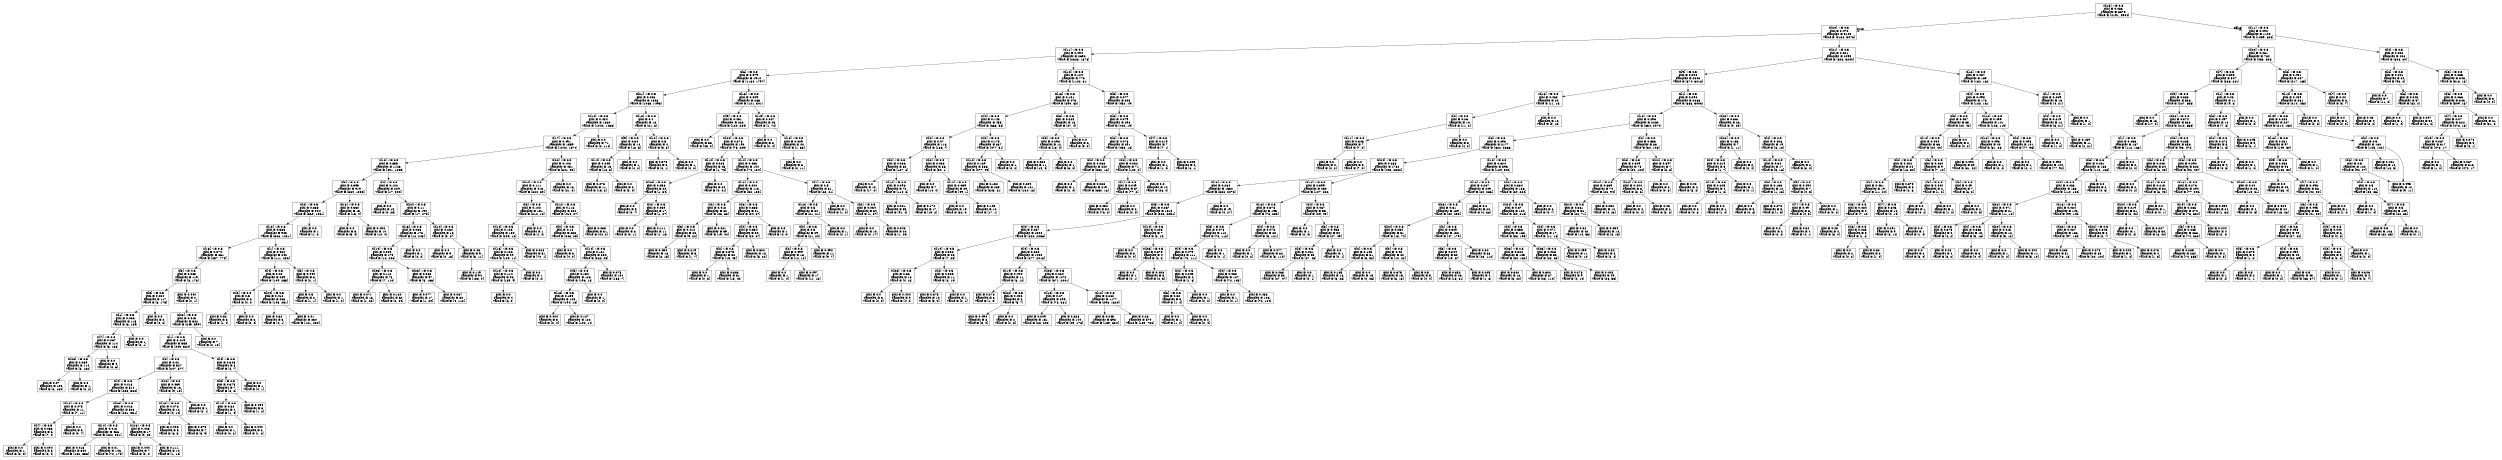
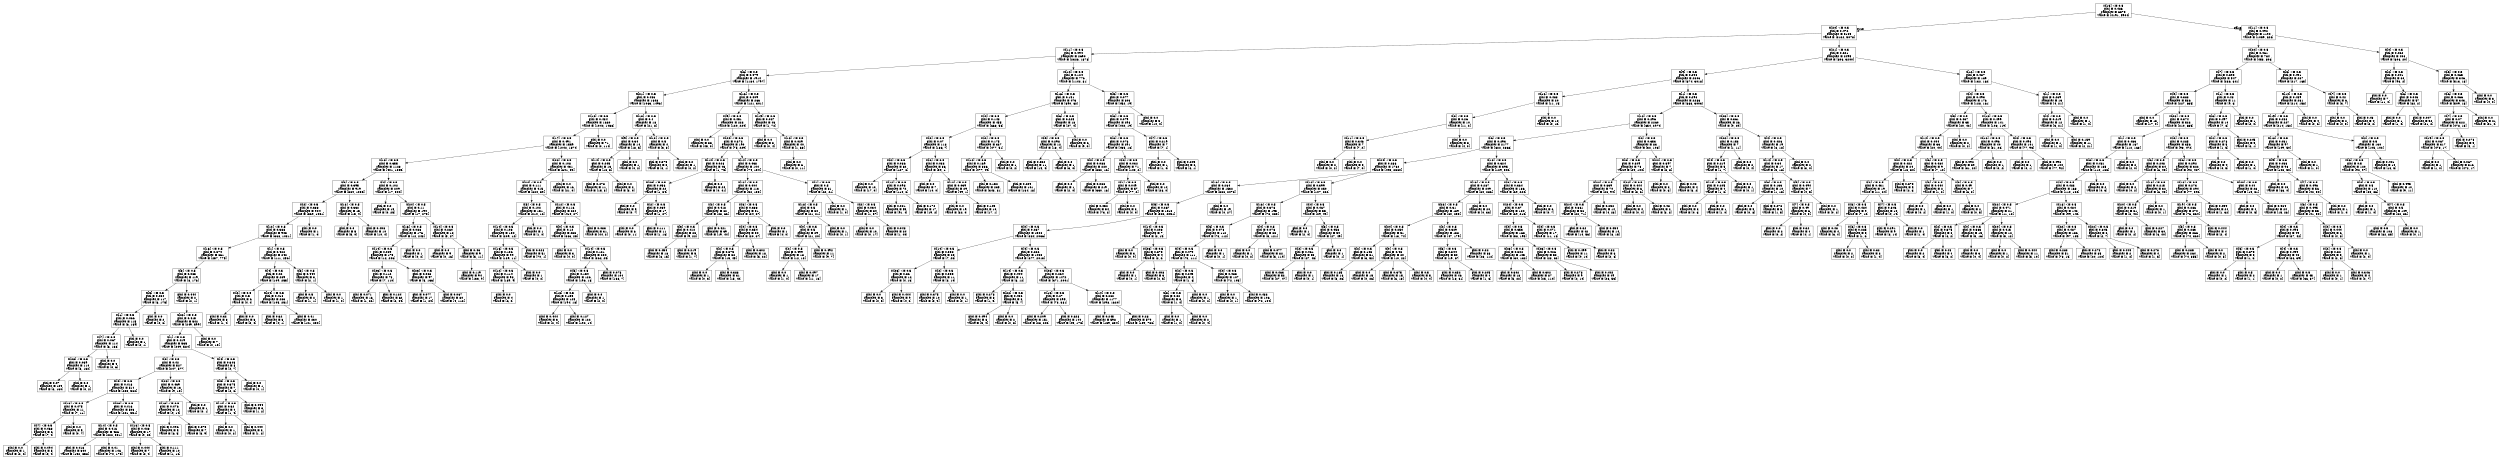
node "gini = 0.0 samples = 5 value = [10, 0]": added
edge "X[2] <= 0.5 gini = 0.5 samples = 130 value = [105, 102]" -> "gini = 0.495 samples = 10 value = [9, 11]": now "X[2] <= 0.5 gini = 0.5 samples = 130 value = [105, 102]" -> "X[6] <= 0.5 gini = 0.5 samples = 120 value = [92, 97]"
edge "X[2] <= 0.5 gini = 0.103 samples = 31 value = [3, 52]" -> "gini = 0.0 samples = 15 value = [0, 26]": now "X[0] <= 0.5 gini = 0.43 samples = 20 value = [10, 22]" -> "gini = 0.0 samples = 15 value = [0, 26]"
